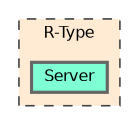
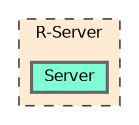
cluster "R-Type": label "R-Type" -> "R-Server"
